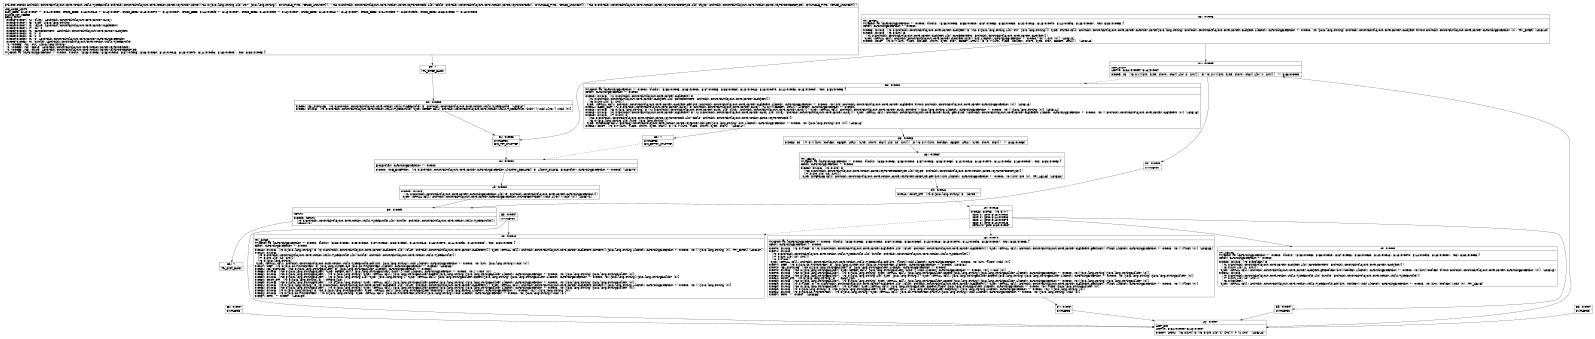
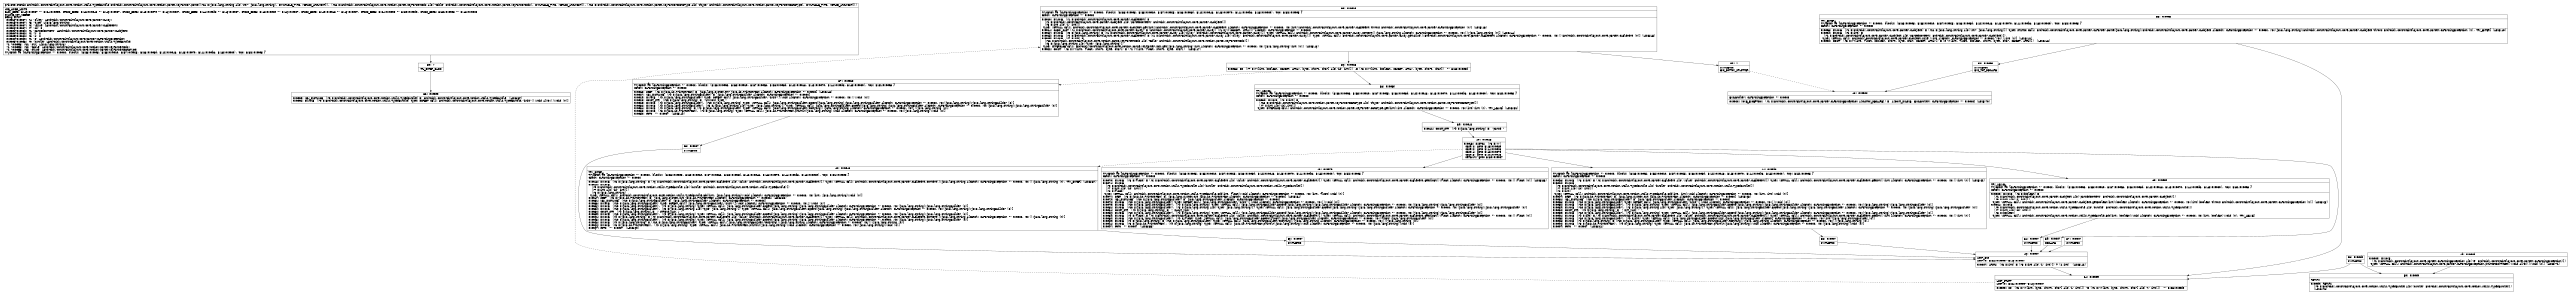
node "37: 0x0025": added
edge "32: 0x0000" -> "51: 0x0005": removed
edge "34: 0x000e" -> "53: 0x00d0": reversed
node "51: 0x0005": text "EXC_TOP_SPLITTER" -> "EXC_TOP_DECLARE"
edge "51: 0x0005" -> "48: 0x00cc": style dashed -> solid
edge "48: 0x00cc" -> "49: 0x00cd": removed
node "44: 0x0098": added
edge "39: 0x0041" -> "40: 0x0043": style dashed -> solid
node "50: 0x00d0": text "(CROSS:73)" -> "(LINE:73)"
edge "56: 0x00c7" -> "42: 0x0048": reversed
node "54: 0x00c7": added
node "31: ?": removed
edge "43: 0x0070" -> "57: 0x00c7": removed
node "59: 0x00c7": text "SYNTHETIC" -> "DECLARE"
